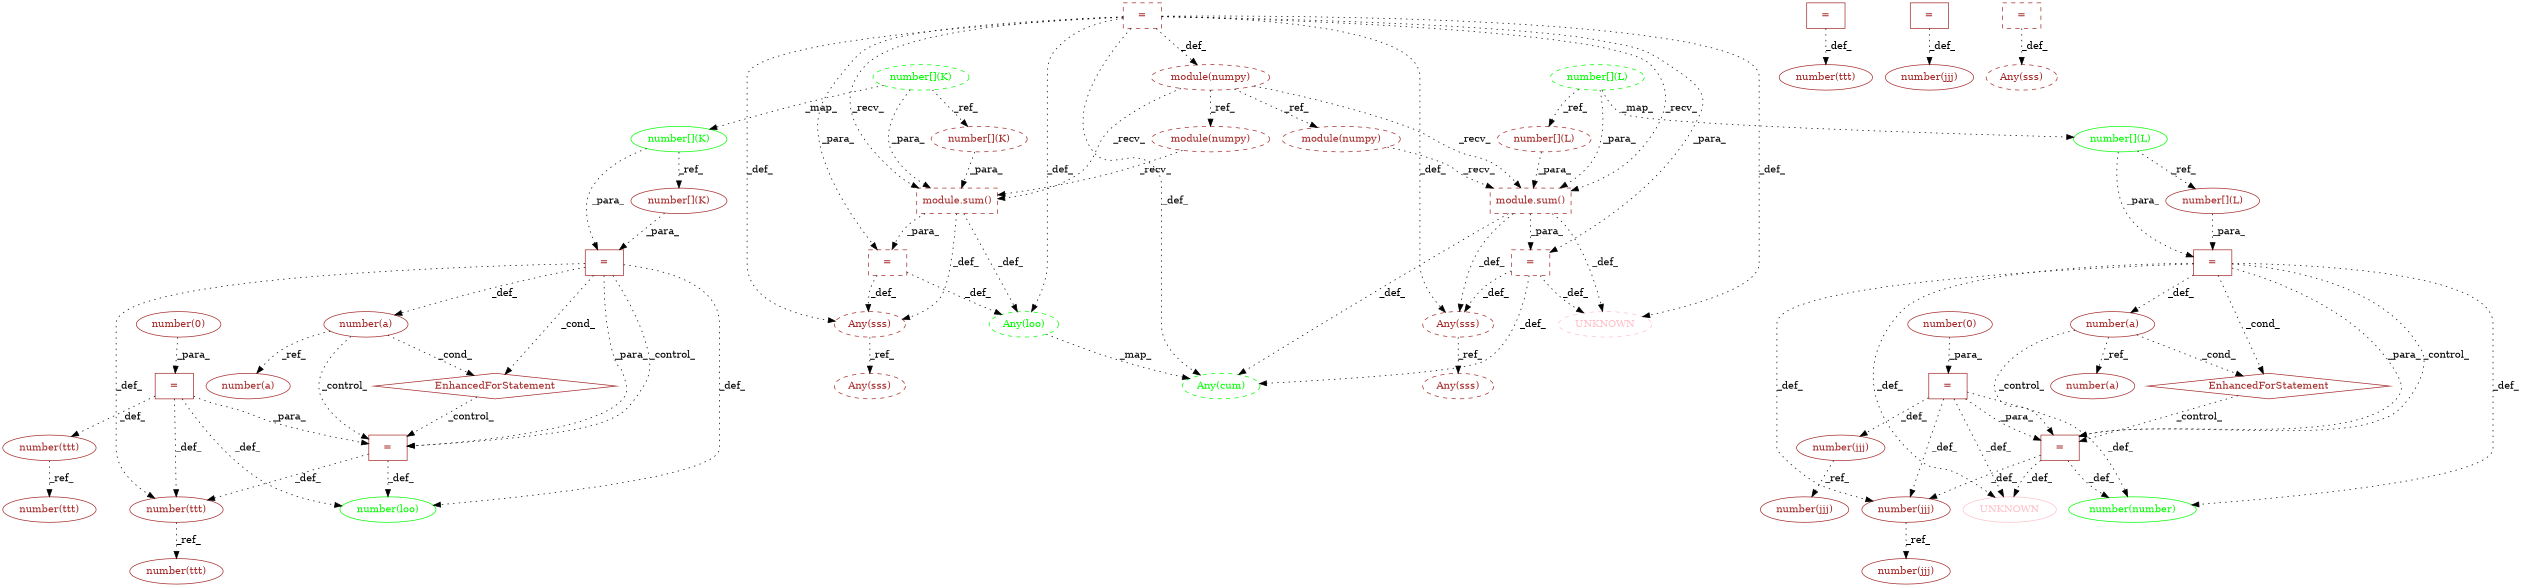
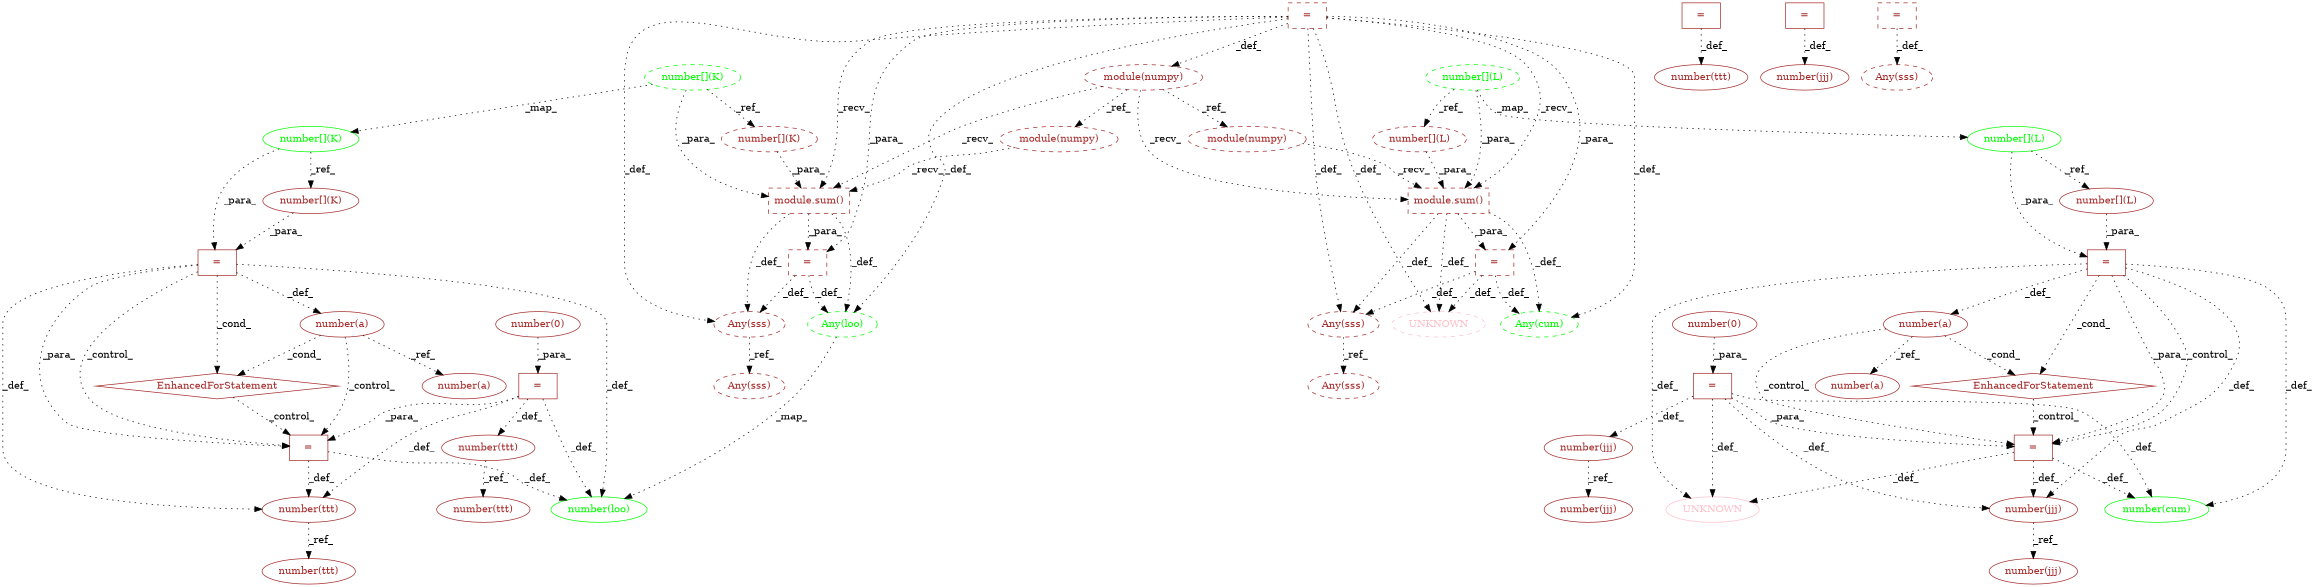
edge "Any(loo)" -> "Any(cum)": now "Any(loo)" -> "number(loo)"
node "number(number)": label "number(number)" -> "number(cum)"
